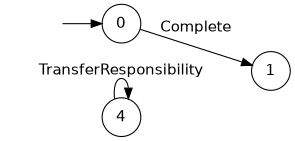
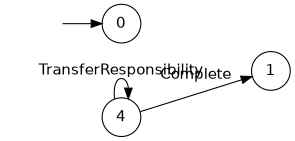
edge "0" -> "1": now "4" -> "1"
